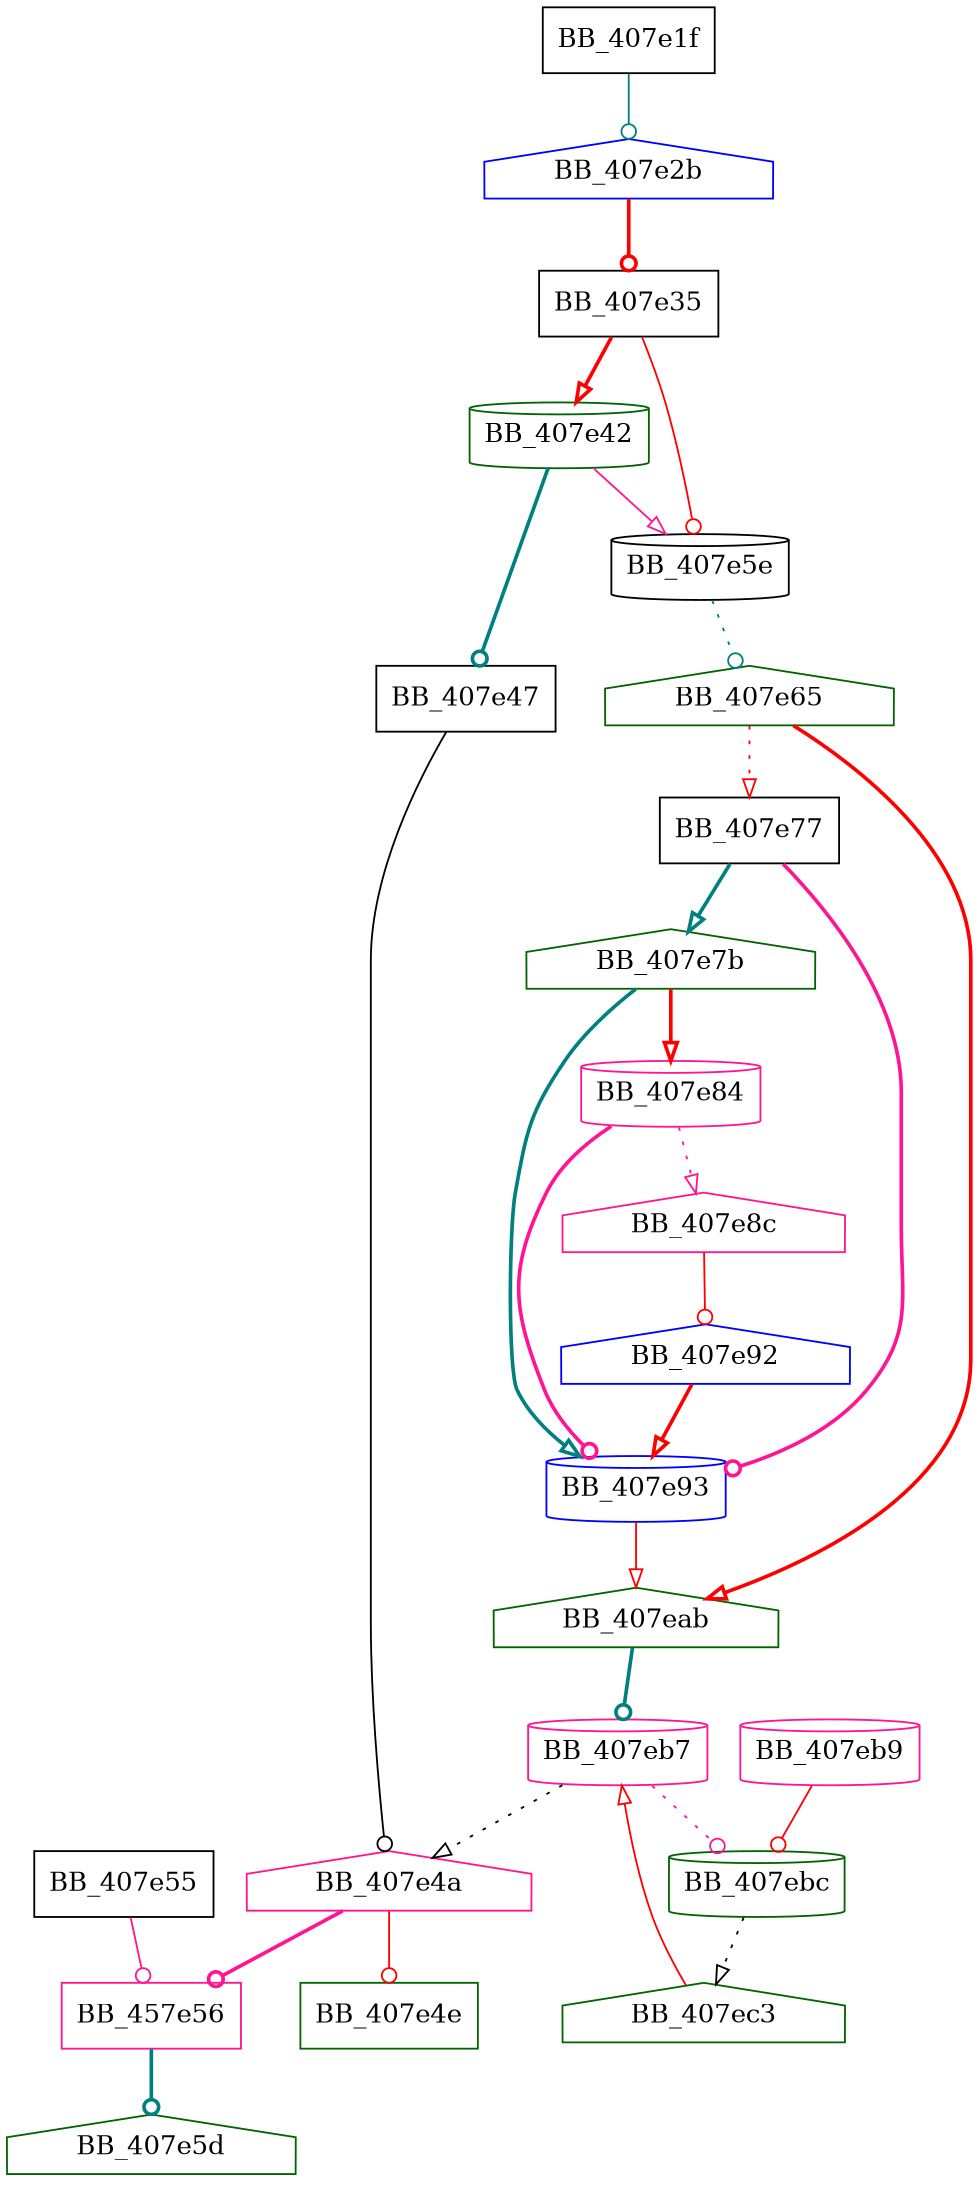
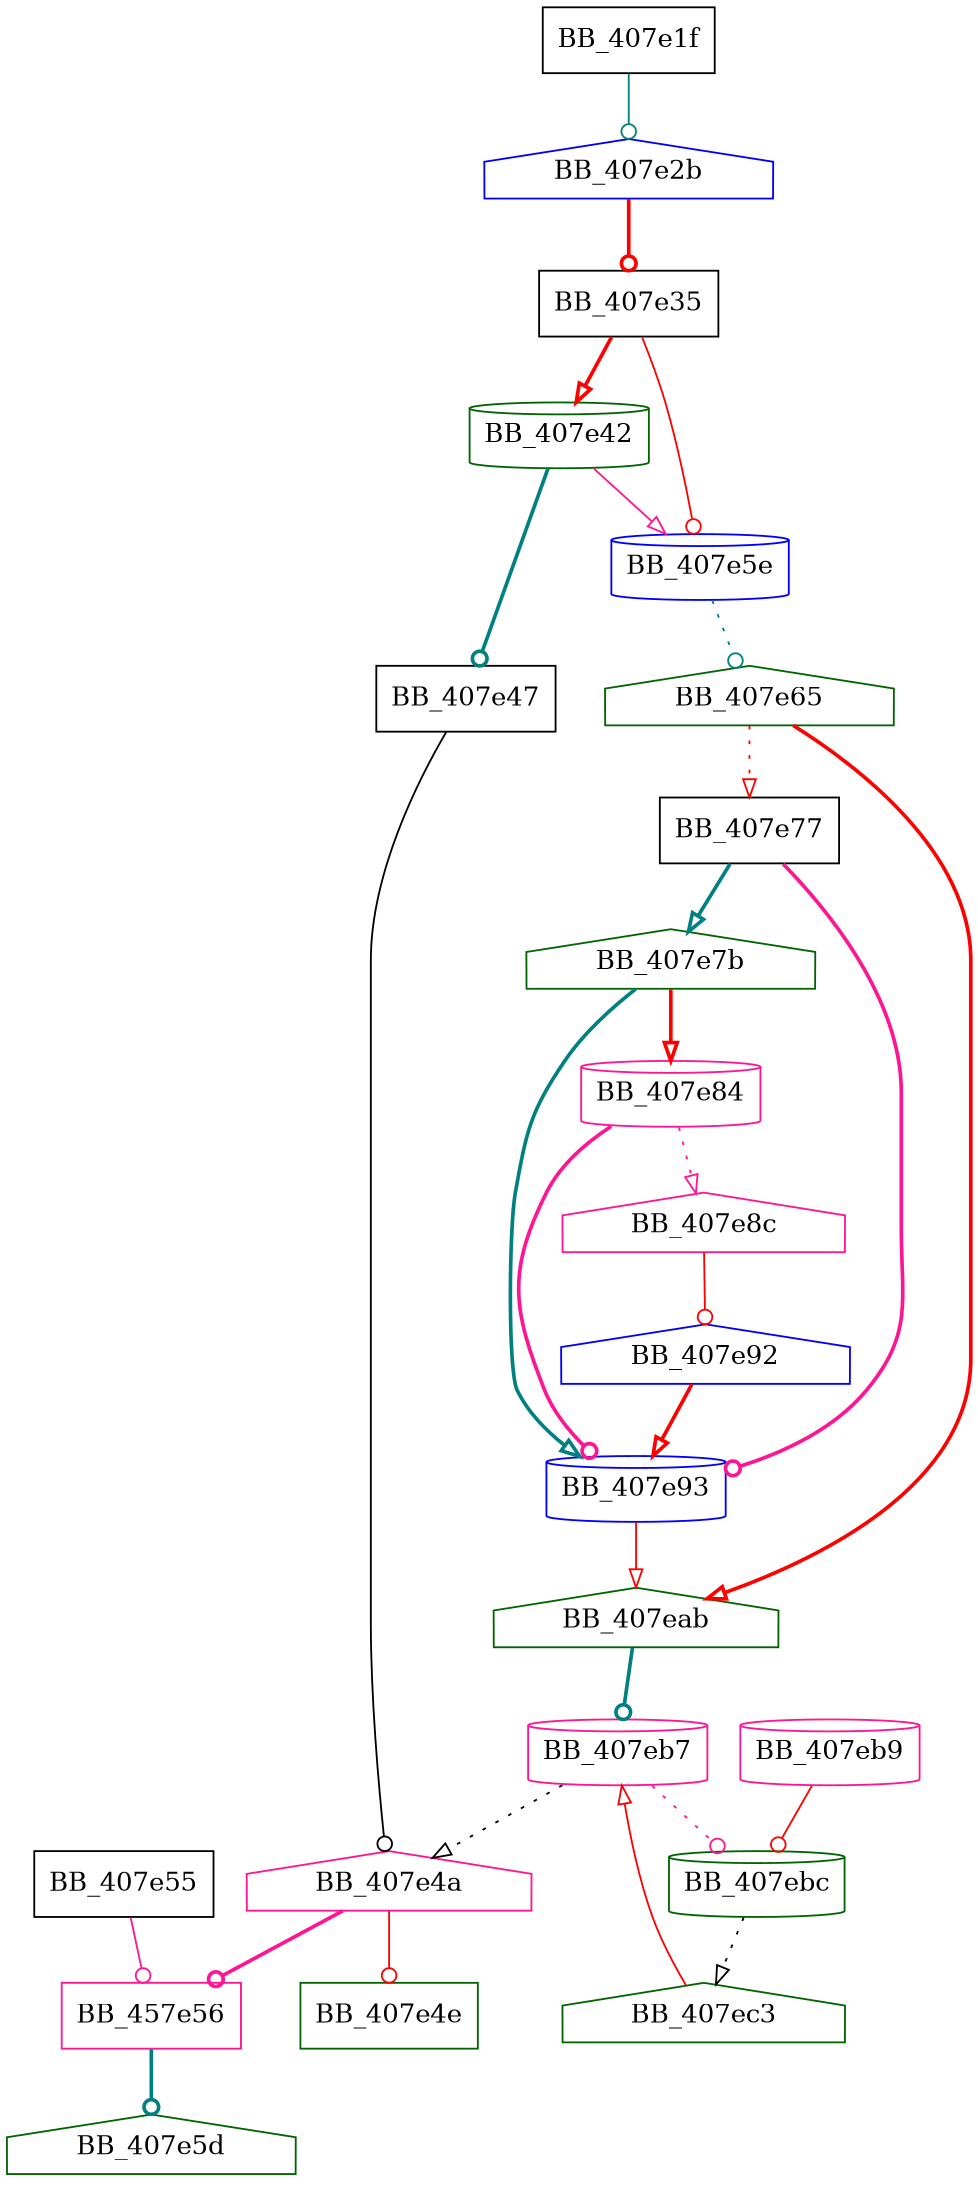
node "BB_407e5e": color black -> blue
